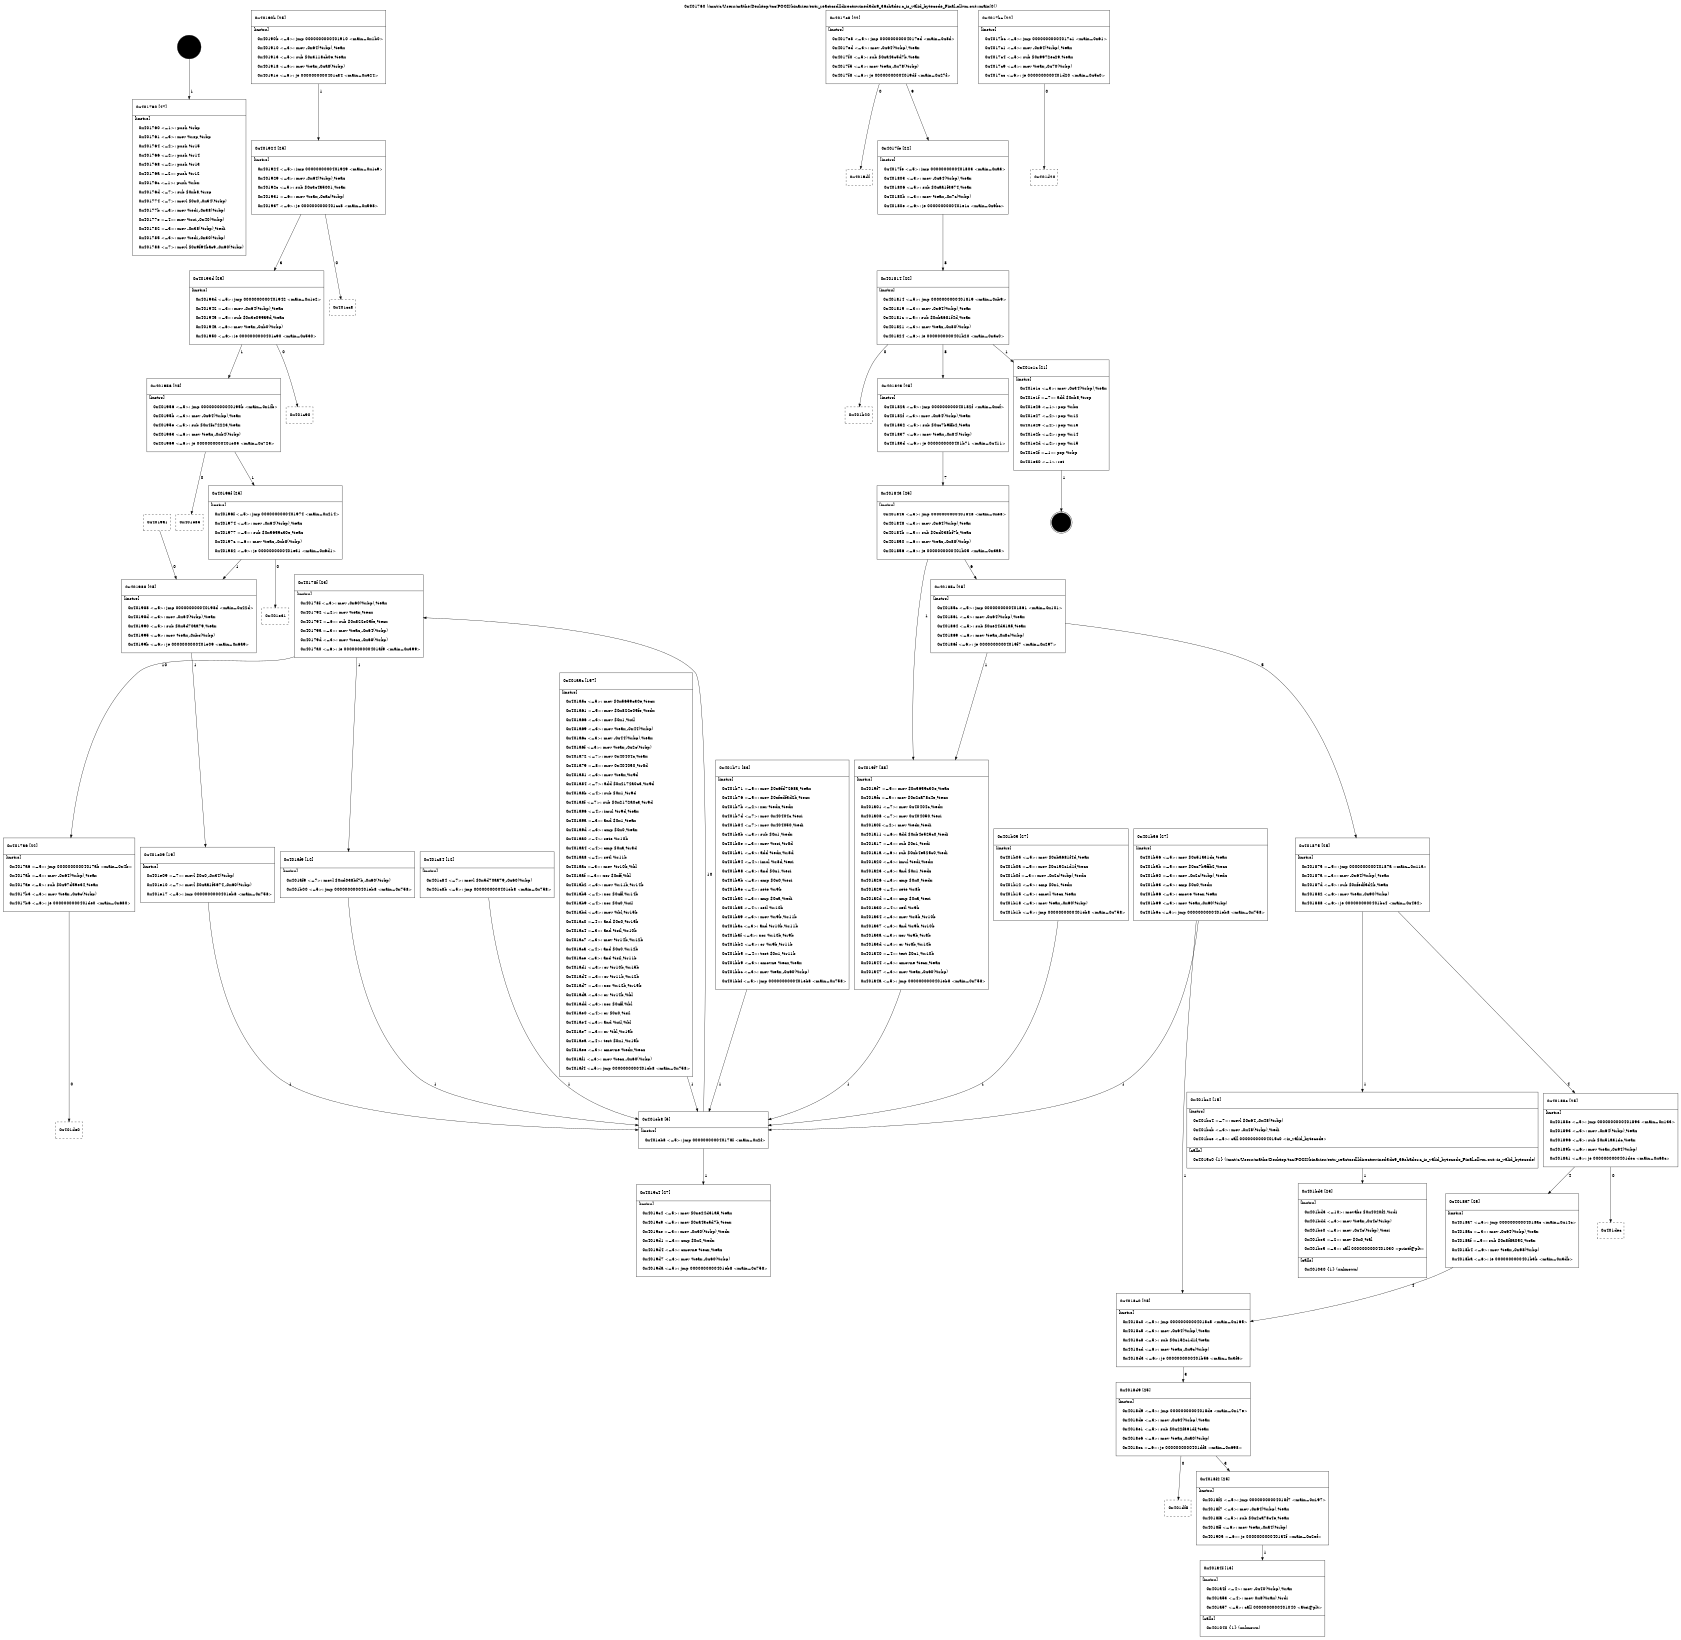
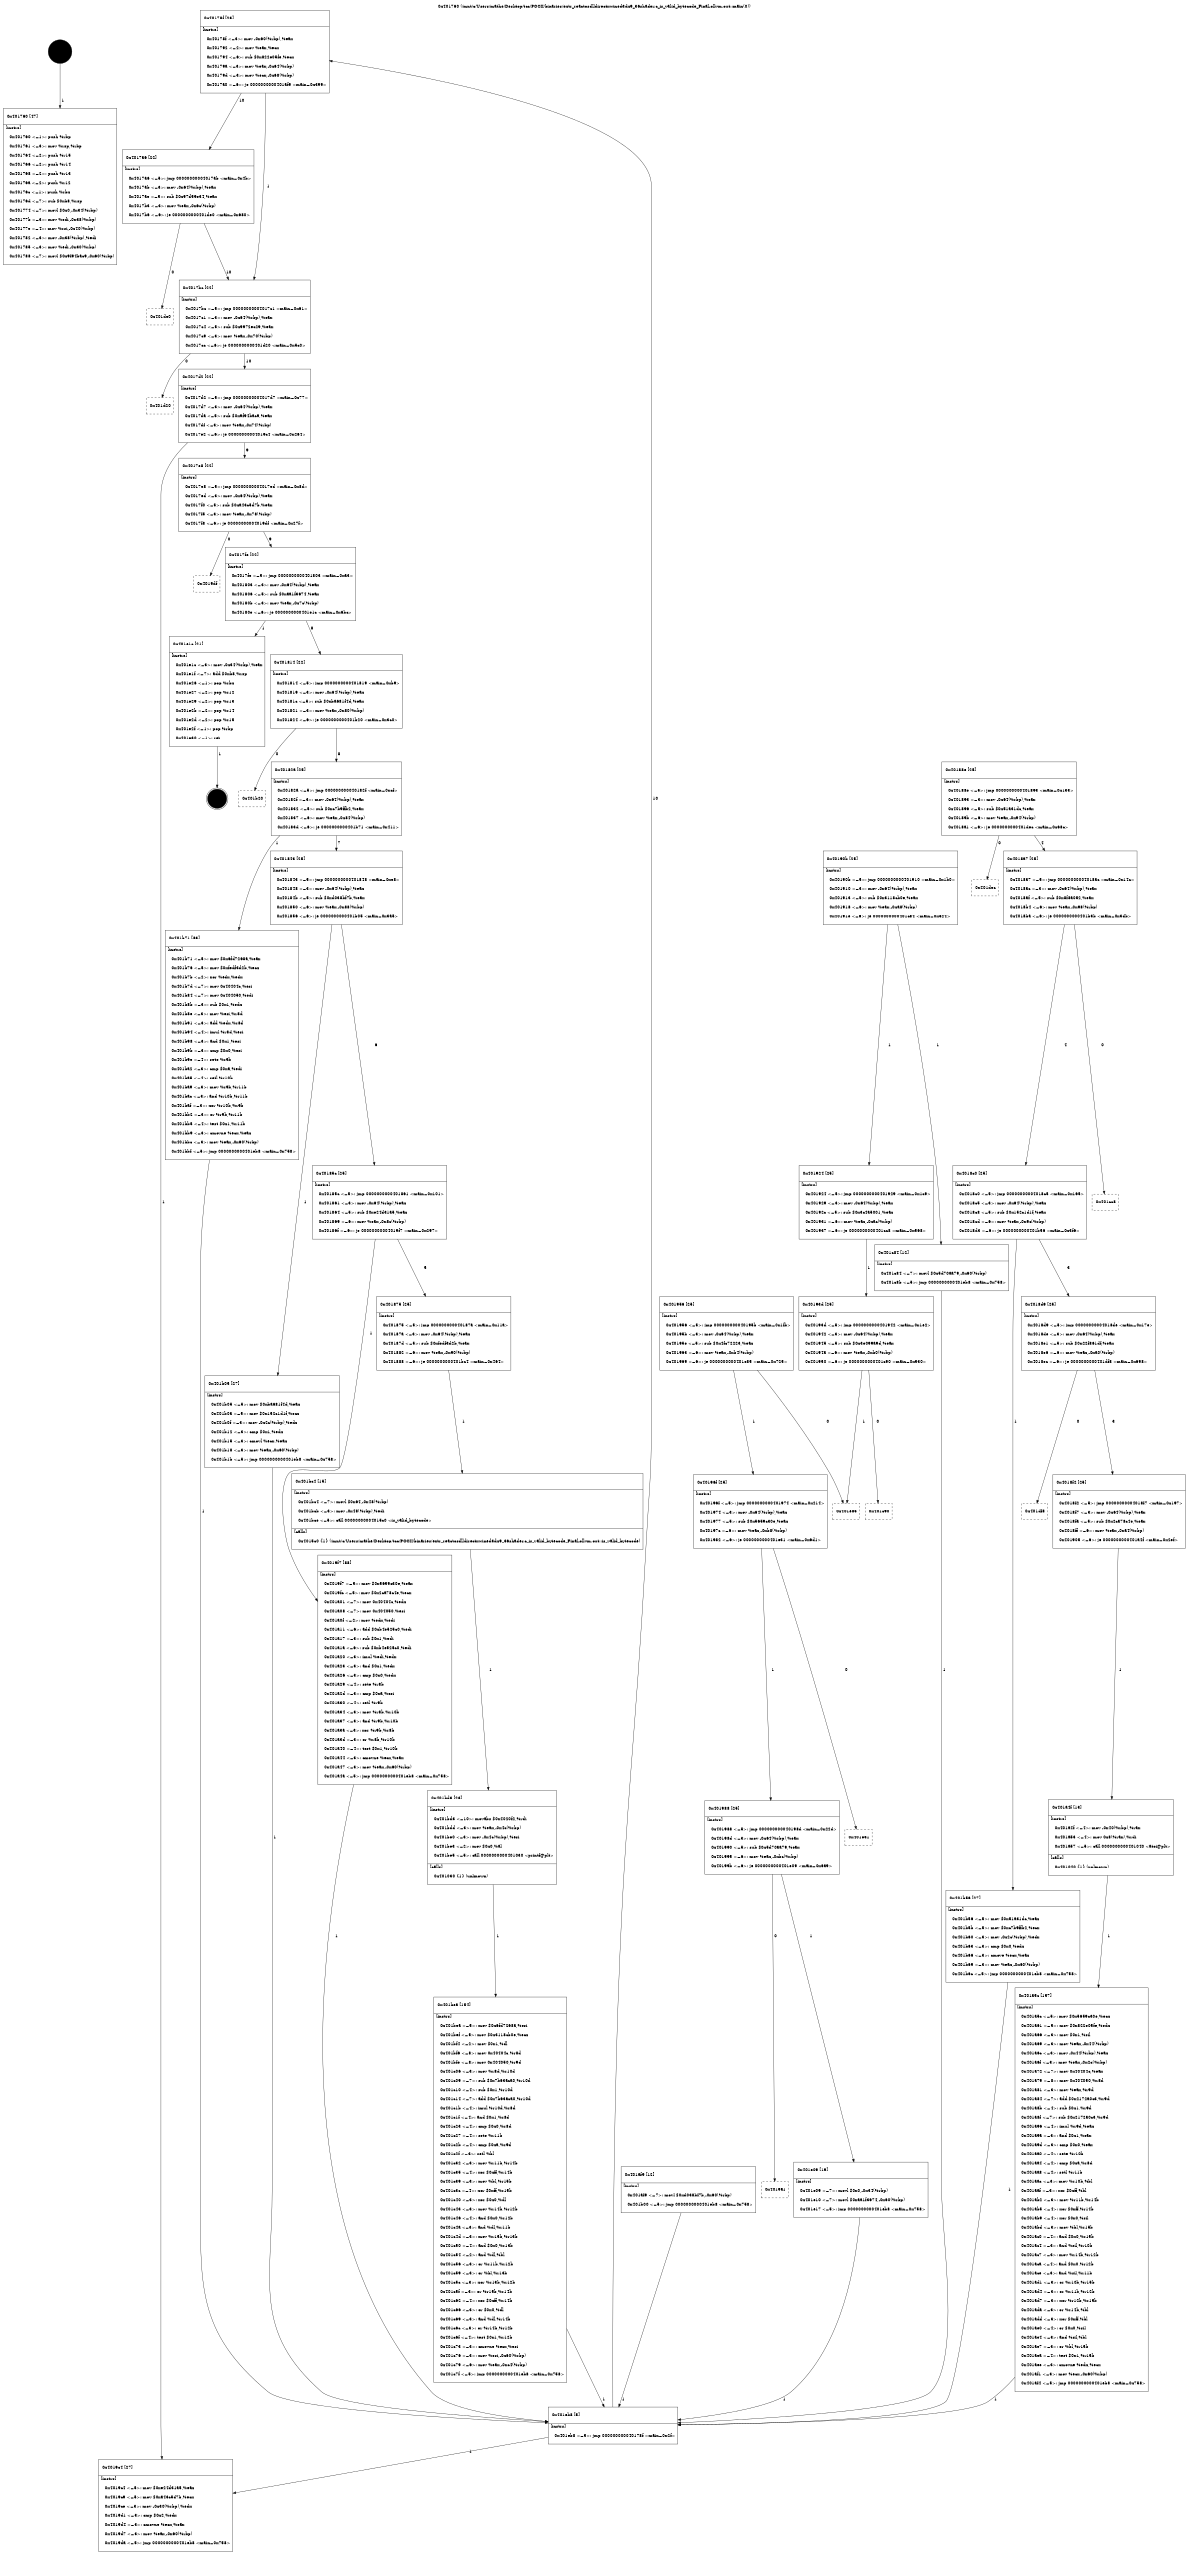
edge "0x4017a6 [22]" -> "0x4017bc [22]": added, label "10"
edge "0x401924 [25]" -> "0x401cc8": now "0x4018a7 [25]" -> "0x401cc8"
edge "0x401924 [25]" -> "0x40193d [25]": label " 3" -> " 1"
edge "0x401814 [22]" -> "0x401e1c [21]": now "0x4017fe [22]" -> "0x401e1c [21]"
edge "0x40193d [25]" -> "0x401956 [25]": now "0x40193d [25]" -> "0x401e85"
node "0x4017d2 [22]": added
edge "0x4019a1" -> "0x401988 [25]": reversed
edge "0x401843 [25]" -> "0x4019f7 [88]": now "0x401843 [25]" -> "0x401b05 [27]"
edge "0x40178f [23]" -> "0x401af9 [12]": now "0x40178f [23]" -> "0x4017bc [22]"
edge "0x40182a [25]" -> "0x401b71 [83]": added, label "1"
edge "0x401875 [25]" -> "0x40188e [25]": removed, label "4"
edge "0x40190b [25]" -> "0x401c84 [12]": added, label "1"
edge "0x401b56 [27]" -> "0x4018c0 [25]": reversed
edge "0x401a4f [13]" -> "0x401a5c [157]": added, label "1"
node "0x401bea [154]": added
